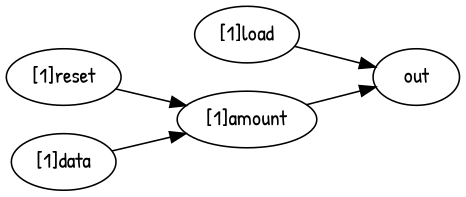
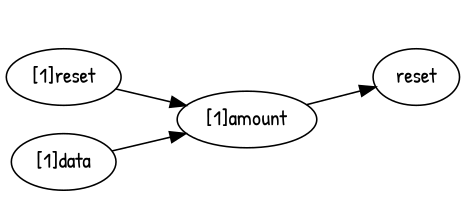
node "[1]load": removed
node "out": label "out" -> "reset"
